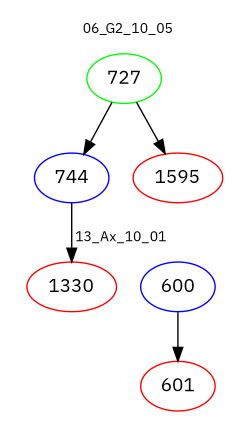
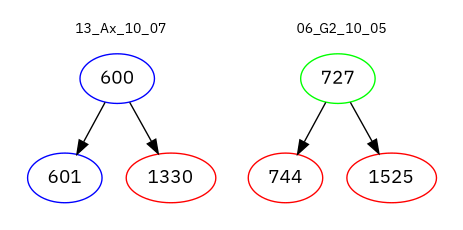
node "744": color blue -> red
node "1595": label "1595" -> "1525"
edge "744" -> "1330": now "600" -> "1330"
cluster "13_Ax_10_01": label "13_Ax_10_01" -> "13_Ax_10_07"
node "601": color red -> blue
